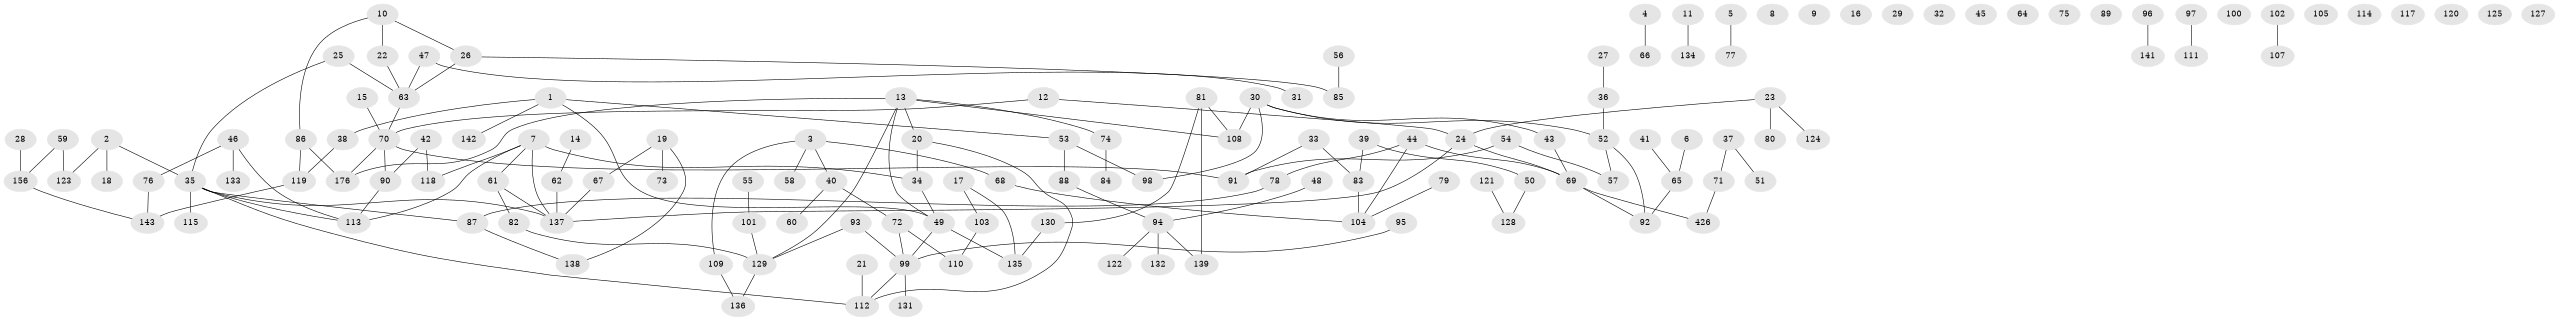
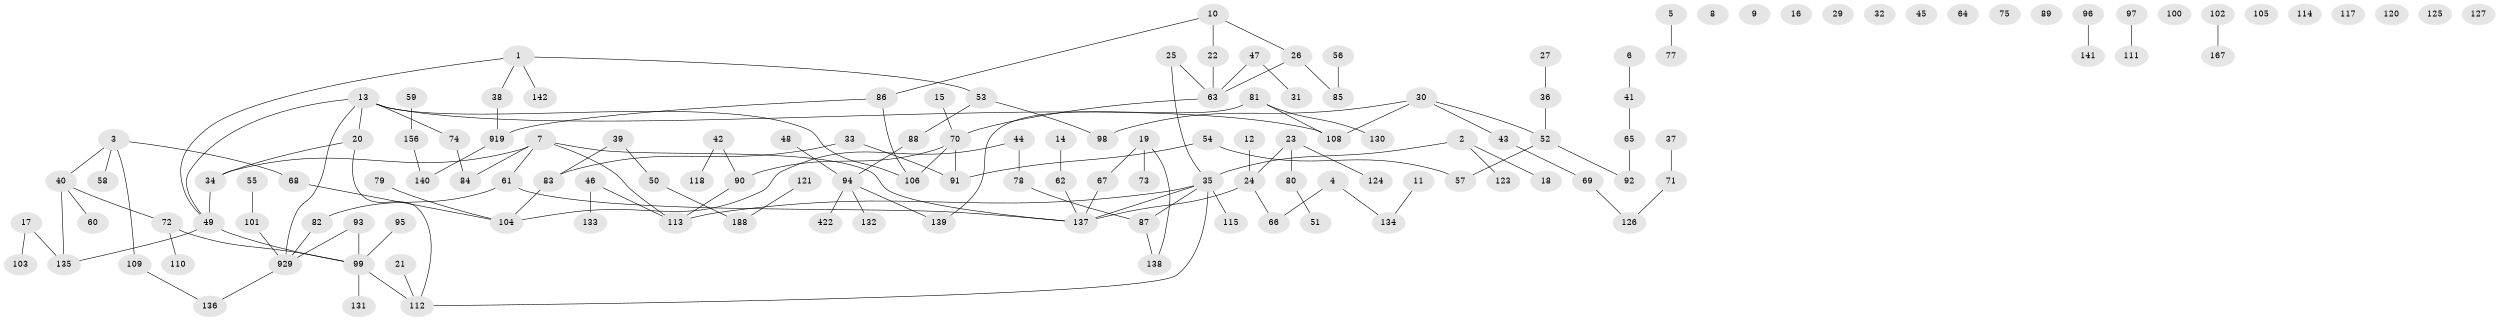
node "107": label "107" -> "167"
edge "12" -- "70": removed
node "28": removed
edge "24" -- "69": now "24" -- "66"
edge "44" -- "69": removed
edge "59" -- "123": removed
edge "6" -- "65": now "6" -- "41"
edge "37" -- "51": now "80" -- "51"
edge "7" -- "118": now "7" -- "84"
node "76": removed
node "119": label "119" -> "919"
node "176": label "176" -> "106"
edge "4" -- "134": added
edge "69" -- "92": removed
node "143": label "143" -> "140"
node "128": label "128" -> "188"
node "426": label "426" -> "126"
edge "103" -- "110": removed
edge "130" -- "135": now "40" -- "135"
node "129": label "129" -> "929"
node "122": label "122" -> "422"
